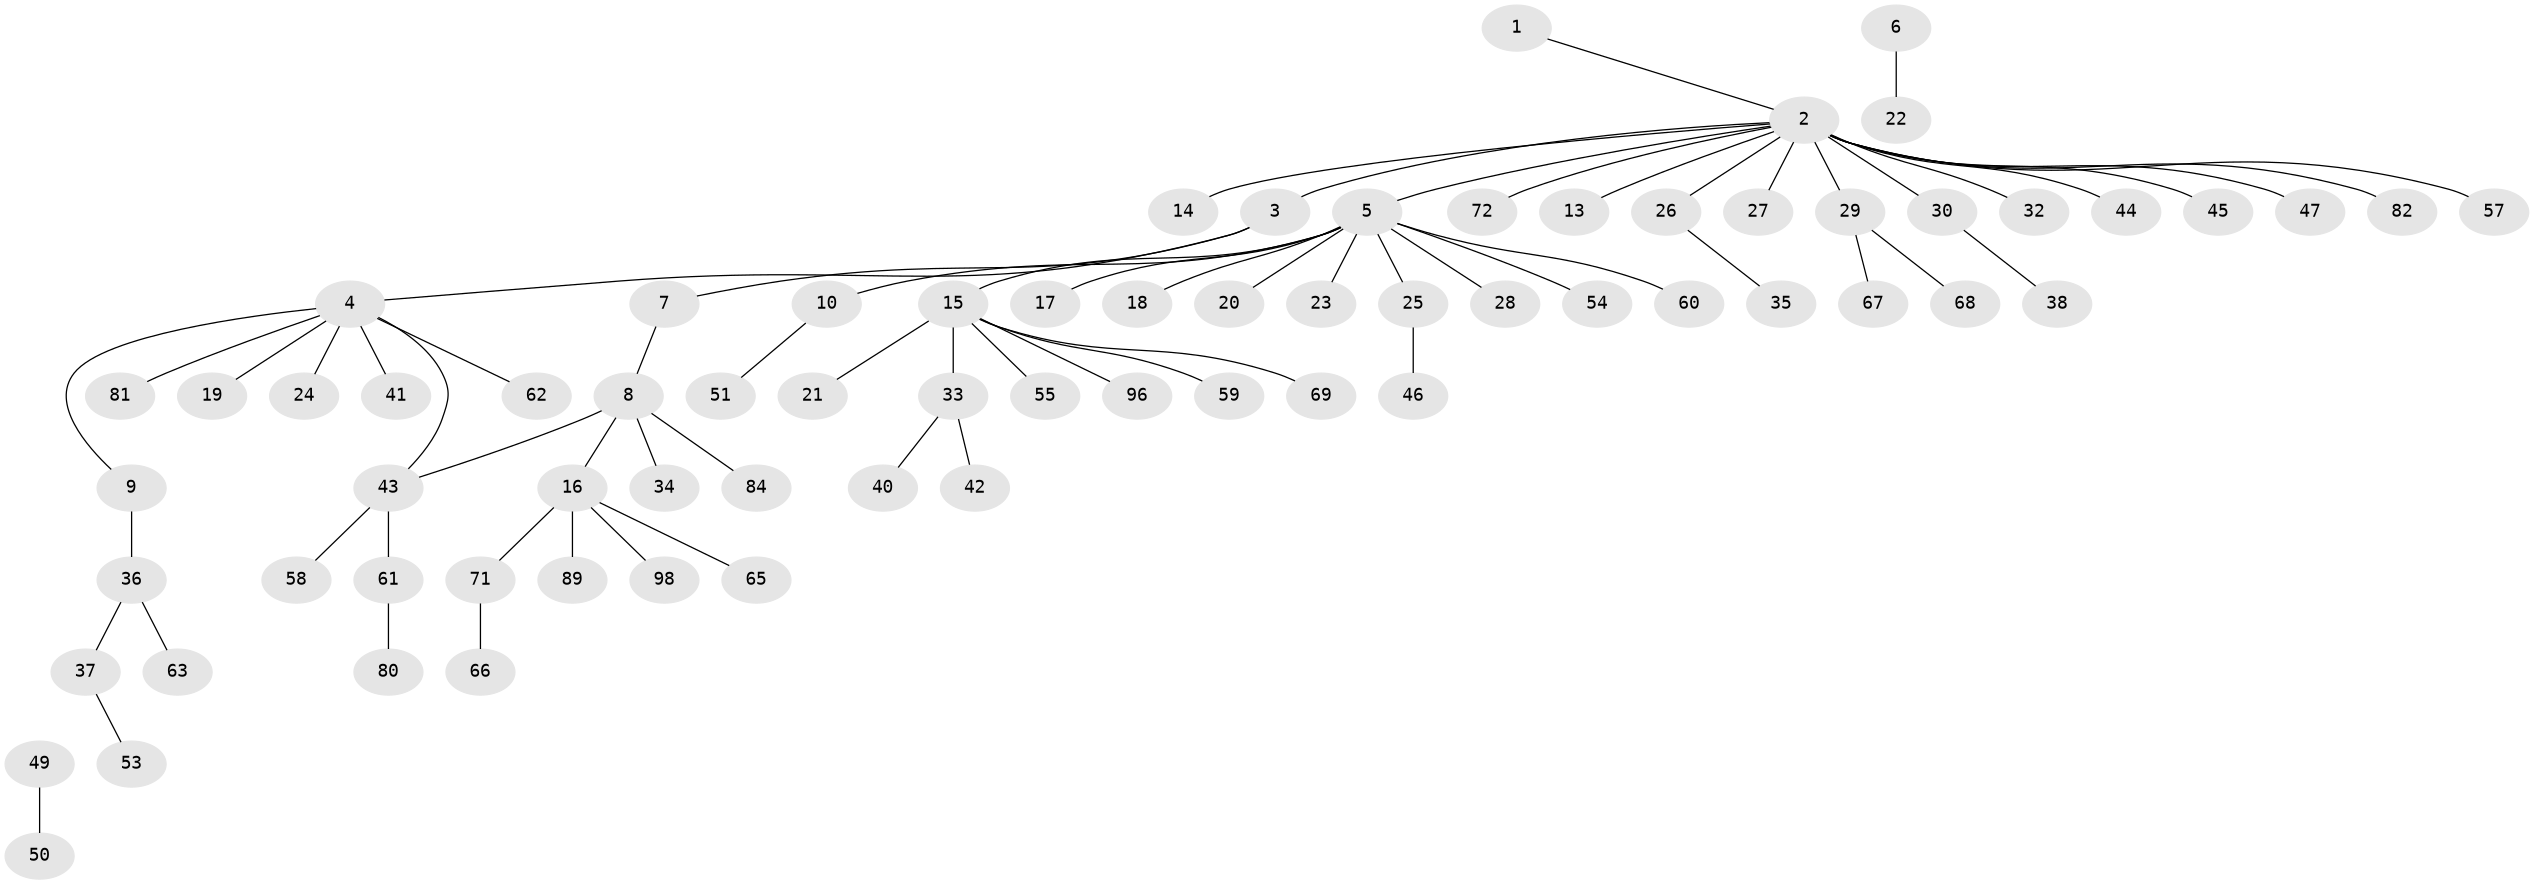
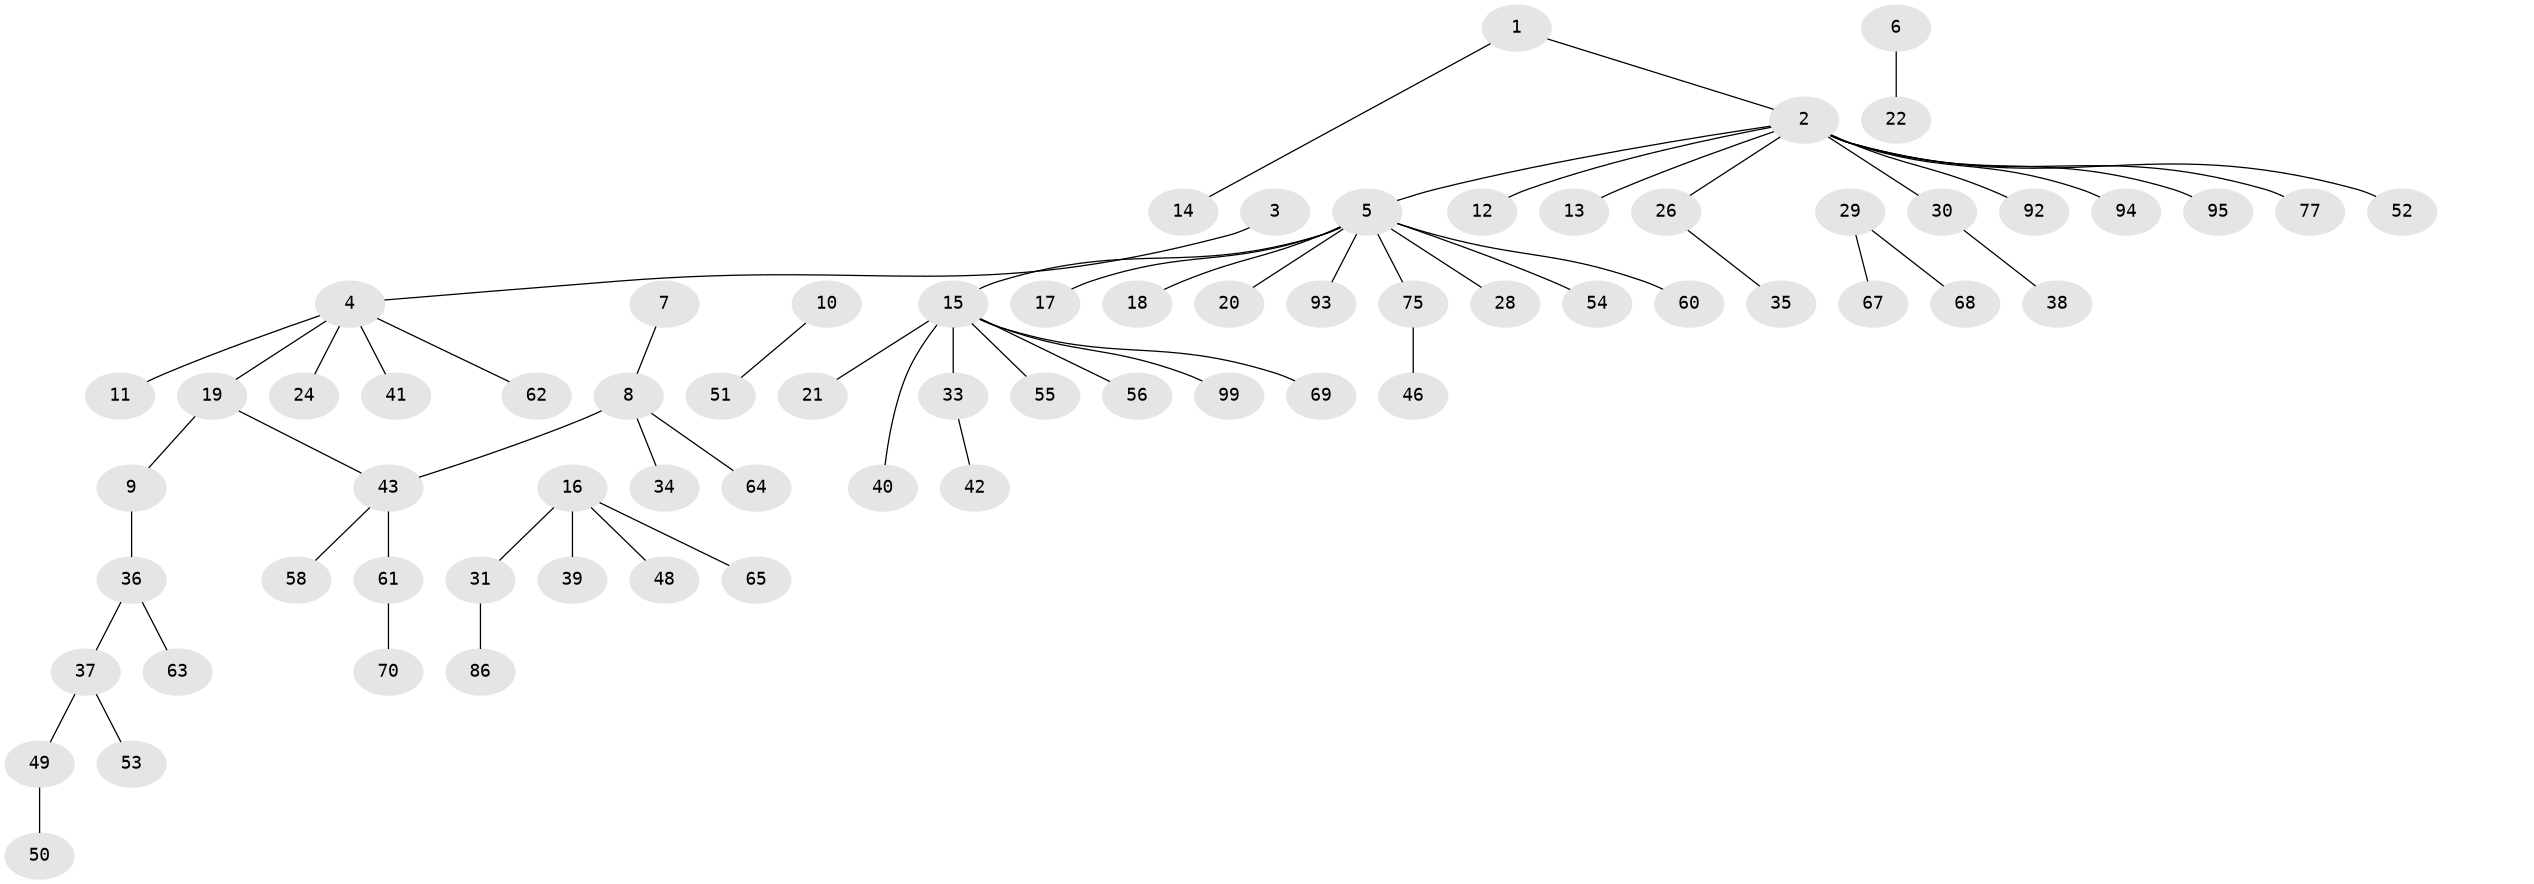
edge "2" -- "14": now "1" -- "14"
edge "2" -- "3": removed
edge "2" -- "29": removed
node "72": label "72" -> "12"
node "27": removed
node "32": label "32" -> "92"
node "44": label "44" -> "94"
node "45": label "45" -> "95"
node "47": label "47" -> "77"
node "82": label "82" -> "52"
node "57": removed
edge "5" -- "10": removed
edge "3" -- "7": removed
node "23": label "23" -> "93"
node "25": label "25" -> "75"
edge "4" -- "9": now "19" -- "9"
edge "4" -- "43": now "19" -- "43"
node "81": label "81" -> "11"
node "96": label "96" -> "56"
node "59": label "59" -> "99"
edge "8" -- "16": removed
edge "33" -- "40": now "15" -- "40"
node "84": label "84" -> "64"
node "71": label "71" -> "31"
node "89": label "89" -> "39"
node "98": label "98" -> "48"
node "80": label "80" -> "70"
node "66": label "66" -> "86"
edge "37" -- "49": added
